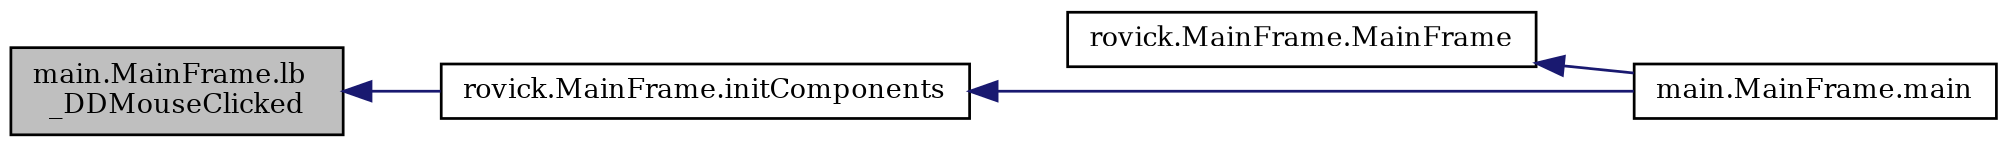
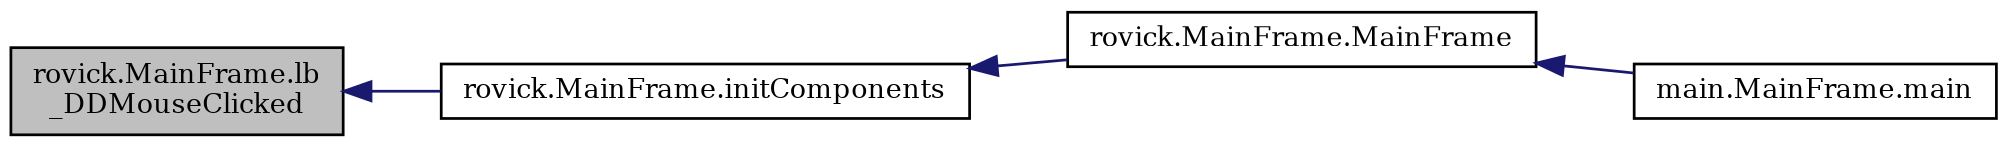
node "main.MainFrame.lb _DDMouseClicked": label "main.MainFrame.lb _DDMouseClicked" -> "rovick.MainFrame.lb _DDMouseClicked"
edge "main.MainFrame.main" -> "rovick.MainFrame.initComponents": now "rovick.MainFrame.MainFrame" -> "rovick.MainFrame.initComponents"
